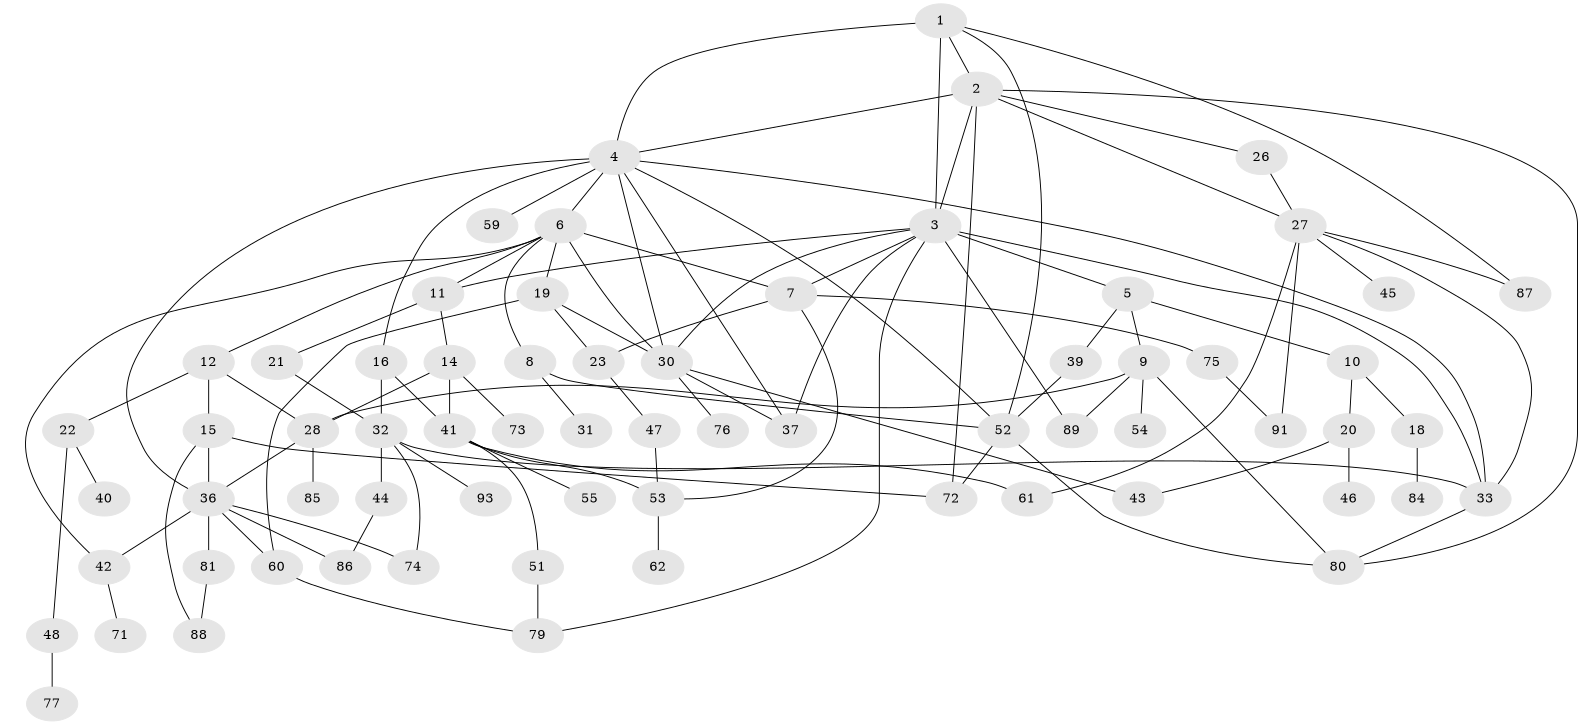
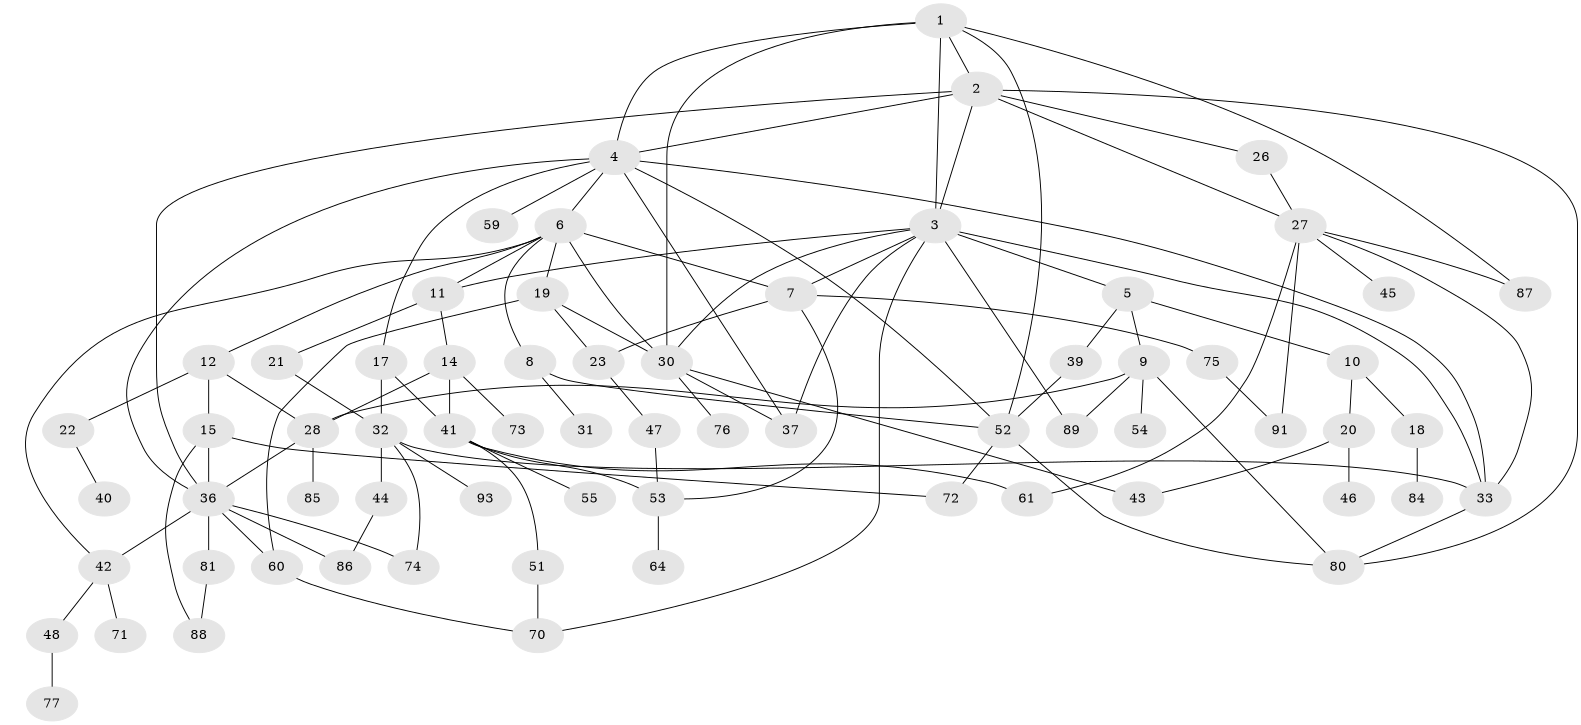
edge "4" -- "30": now "1" -- "30"
edge "2" -- "72": now "2" -- "36"
node "16": label "16" -> "17"
edge "22" -- "48": now "42" -- "48"
node "62": label "62" -> "64"
node "79": label "79" -> "70"
